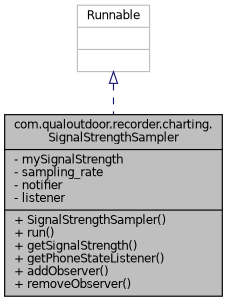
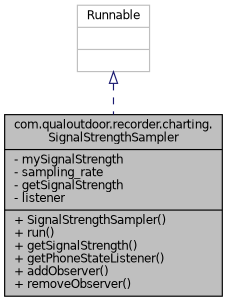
node "com.qualoutdoor.recorder.charting.": text "- notifier" -> "- getSignalStrength"
